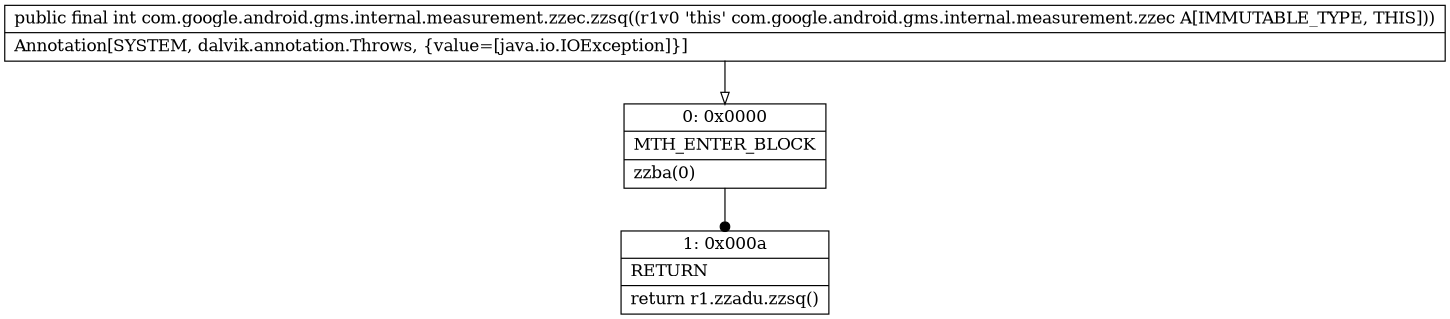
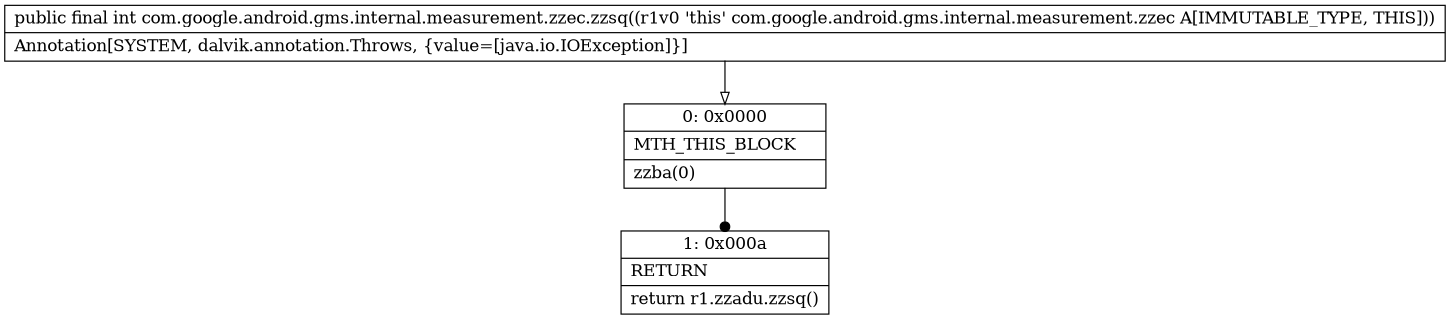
node "0: 0x0000": text "MTH_ENTER_BLOCK" -> "MTH_THIS_BLOCK"
